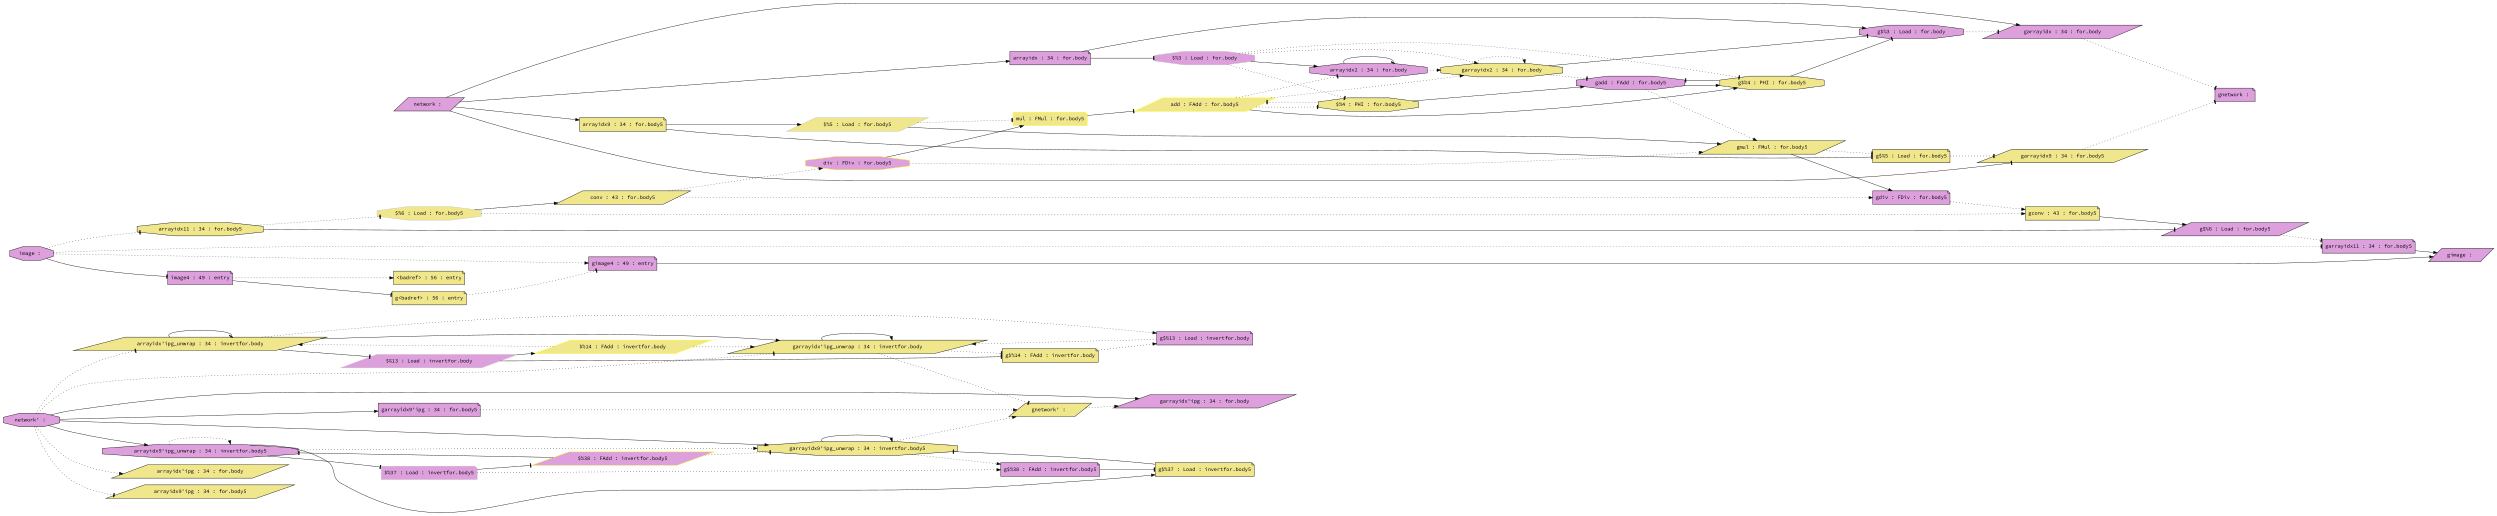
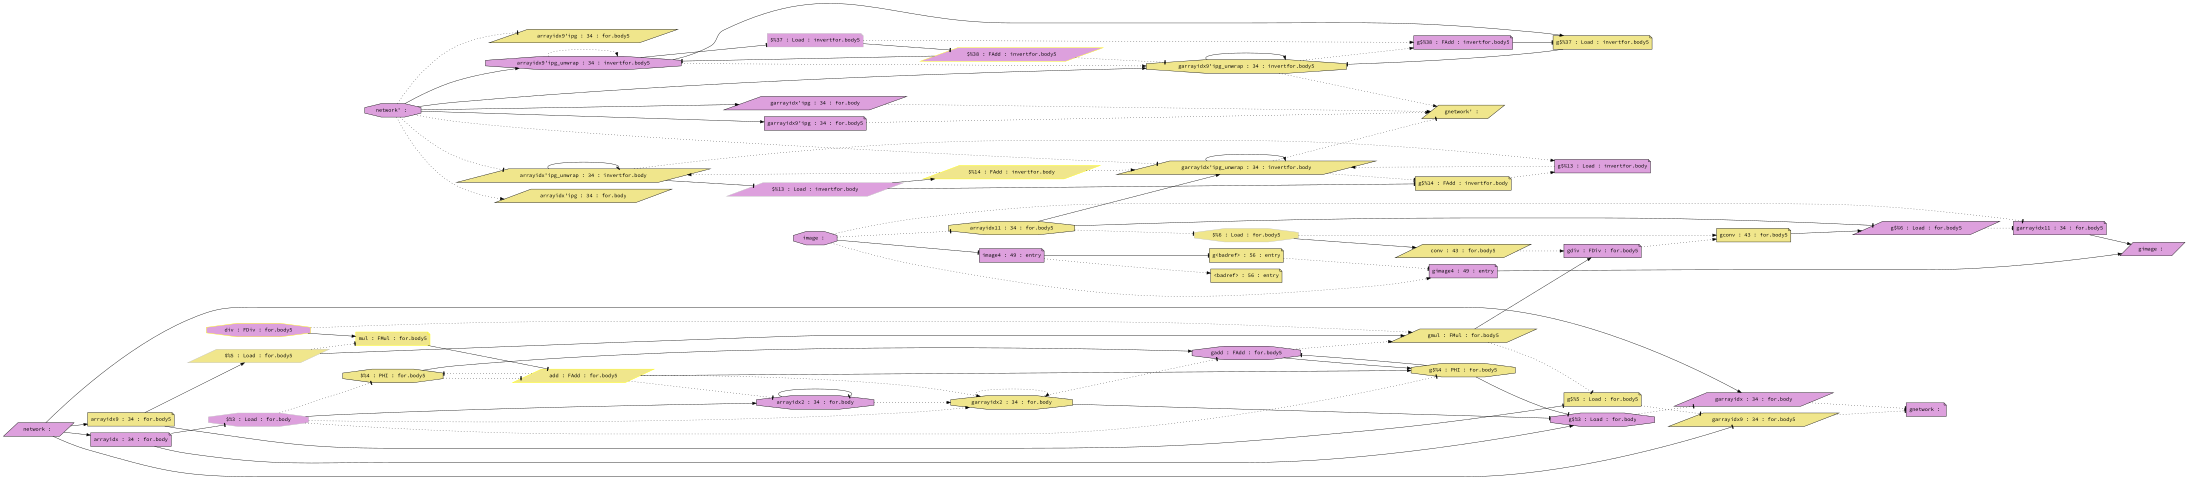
edge "conv : 43 : for.body5" -> "div : FDiv : for.body5": removed
edge "arrayidx'ipg_unwrap : 34 : invertfor.body" -> "garrayidx'ipg_unwrap : 34 : invertfor.body": now "arrayidx11 : 34 : for.body5" -> "garrayidx'ipg_unwrap : 34 : invertfor.body"
edge "gnetwork' :" -> "garrayidx'ipg : 34 : for.body": reversed
